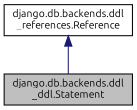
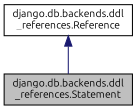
node "django.db.backends.ddl _ddl.Statement": label "django.db.backends.ddl _ddl.Statement" -> "django.db.backends.ddl _references.Statement"
